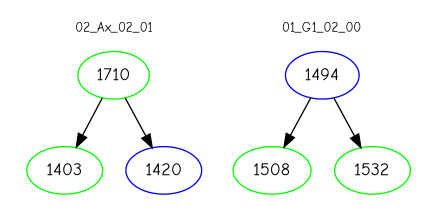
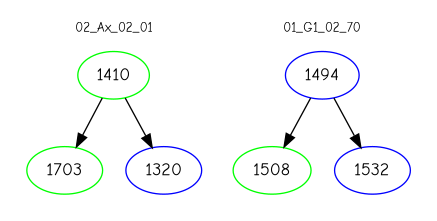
cluster "01_G1_02_00": label "01_G1_02_00" -> "01_G1_02_70"
node "1710": label "1710" -> "1410"
node "1403": label "1403" -> "1703"
node "1420": label "1420" -> "1320"
node "1532": color green -> blue
